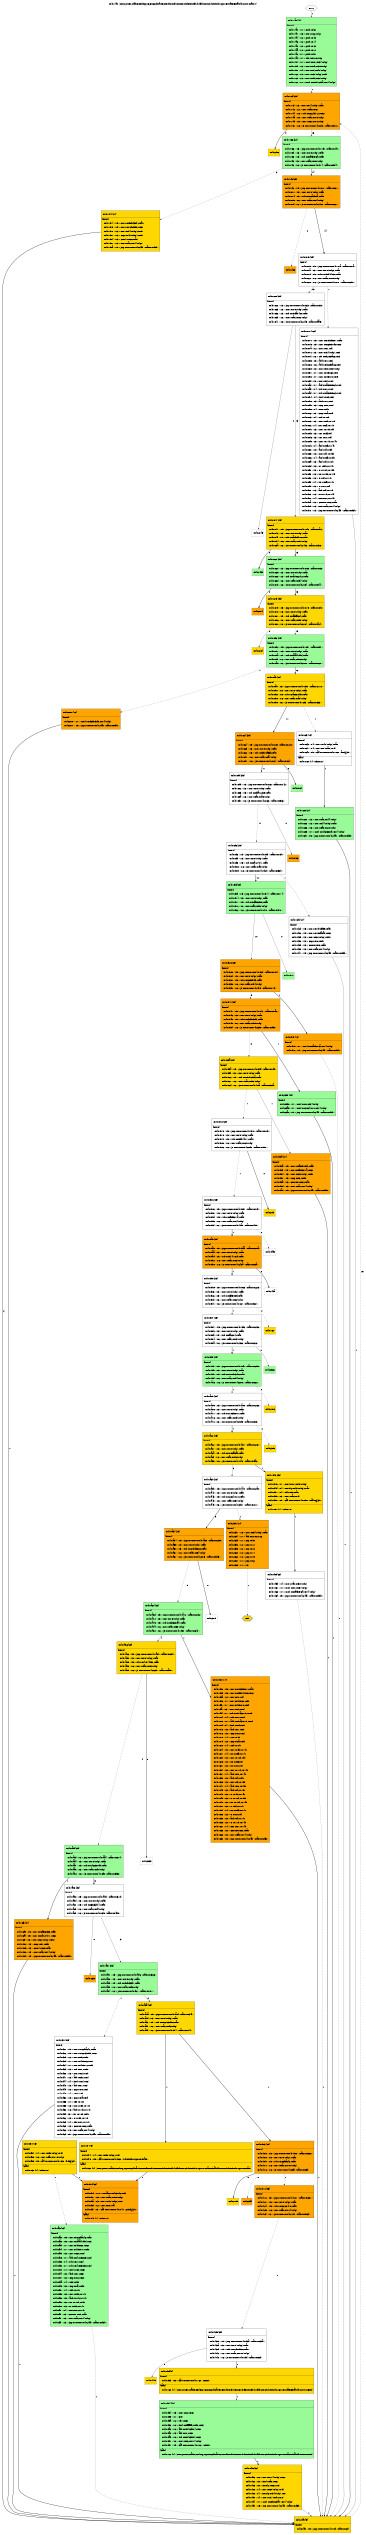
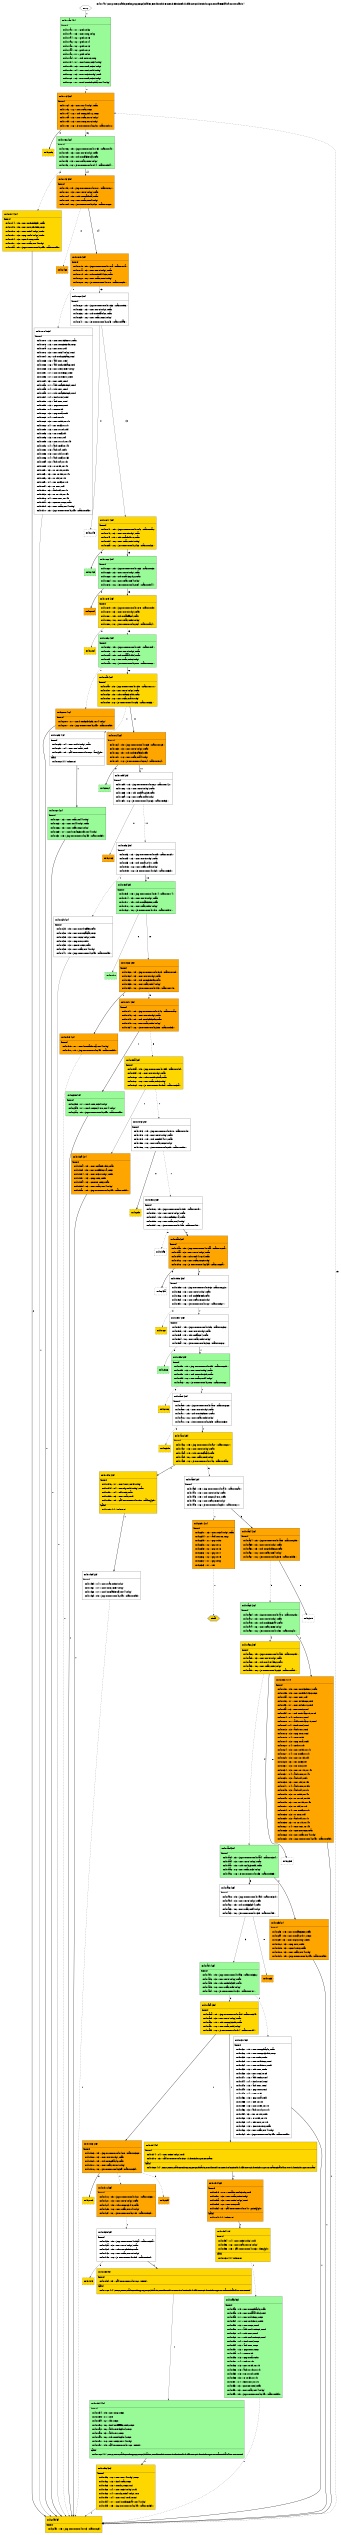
node "0x401815 [25]": fillcolor white -> orange
node "Exit": label "Exit" -> "Final"
edge "0x401f94 [15]" -> "0x401f7d [23]": reversed
